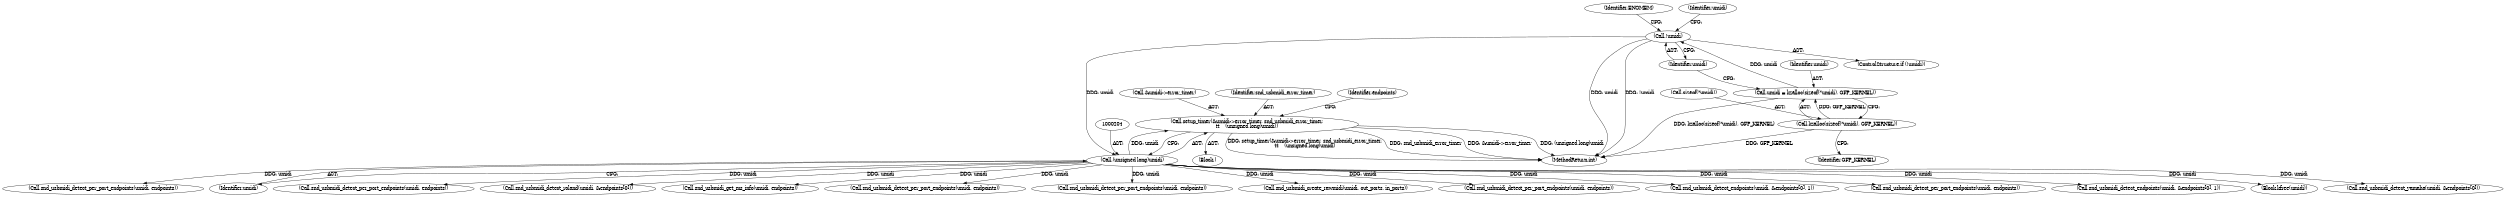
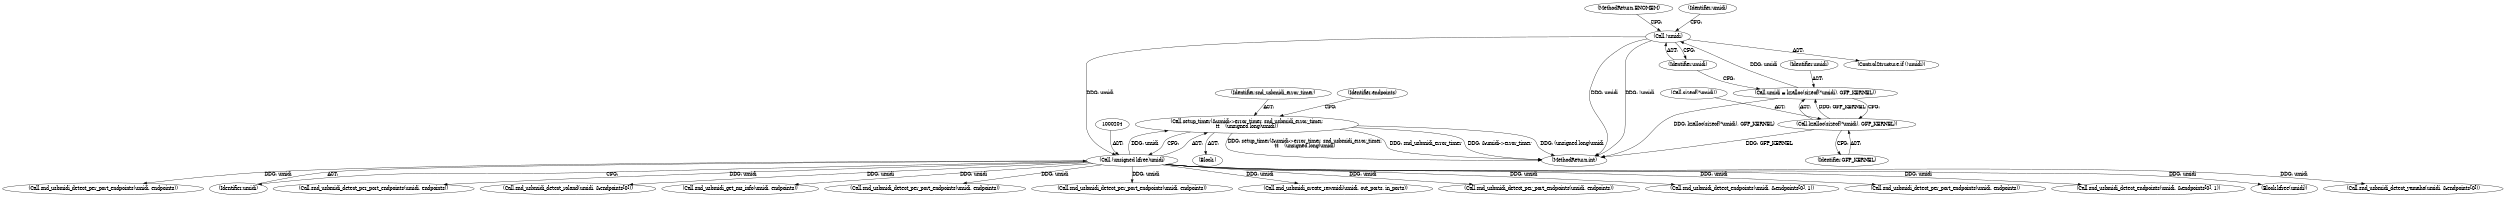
node "(Identifier,ENOMEM)": label "(Identifier,ENOMEM)" -> "(MethodReturn,ENOMEM)"
node "(Call,&umidi->error_timer)": removed
edge "(Identifier,GFP_KERNEL)" -> "(Call,kzalloc(sizeof(*umidi), GFP_KERNEL))": added, label "AST:"
node "(Call,(unsigned long)umidi)": label "(Call,(unsigned long)umidi)" -> "(Call,(unsigned kfree)umidi)"
